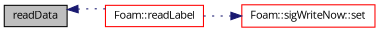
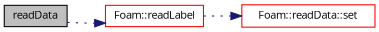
edge "Foam::readLabel" -> "readData": reversed
node "Foam::sigWriteNow::set": label "Foam::sigWriteNow::set" -> "Foam::readData::set"
